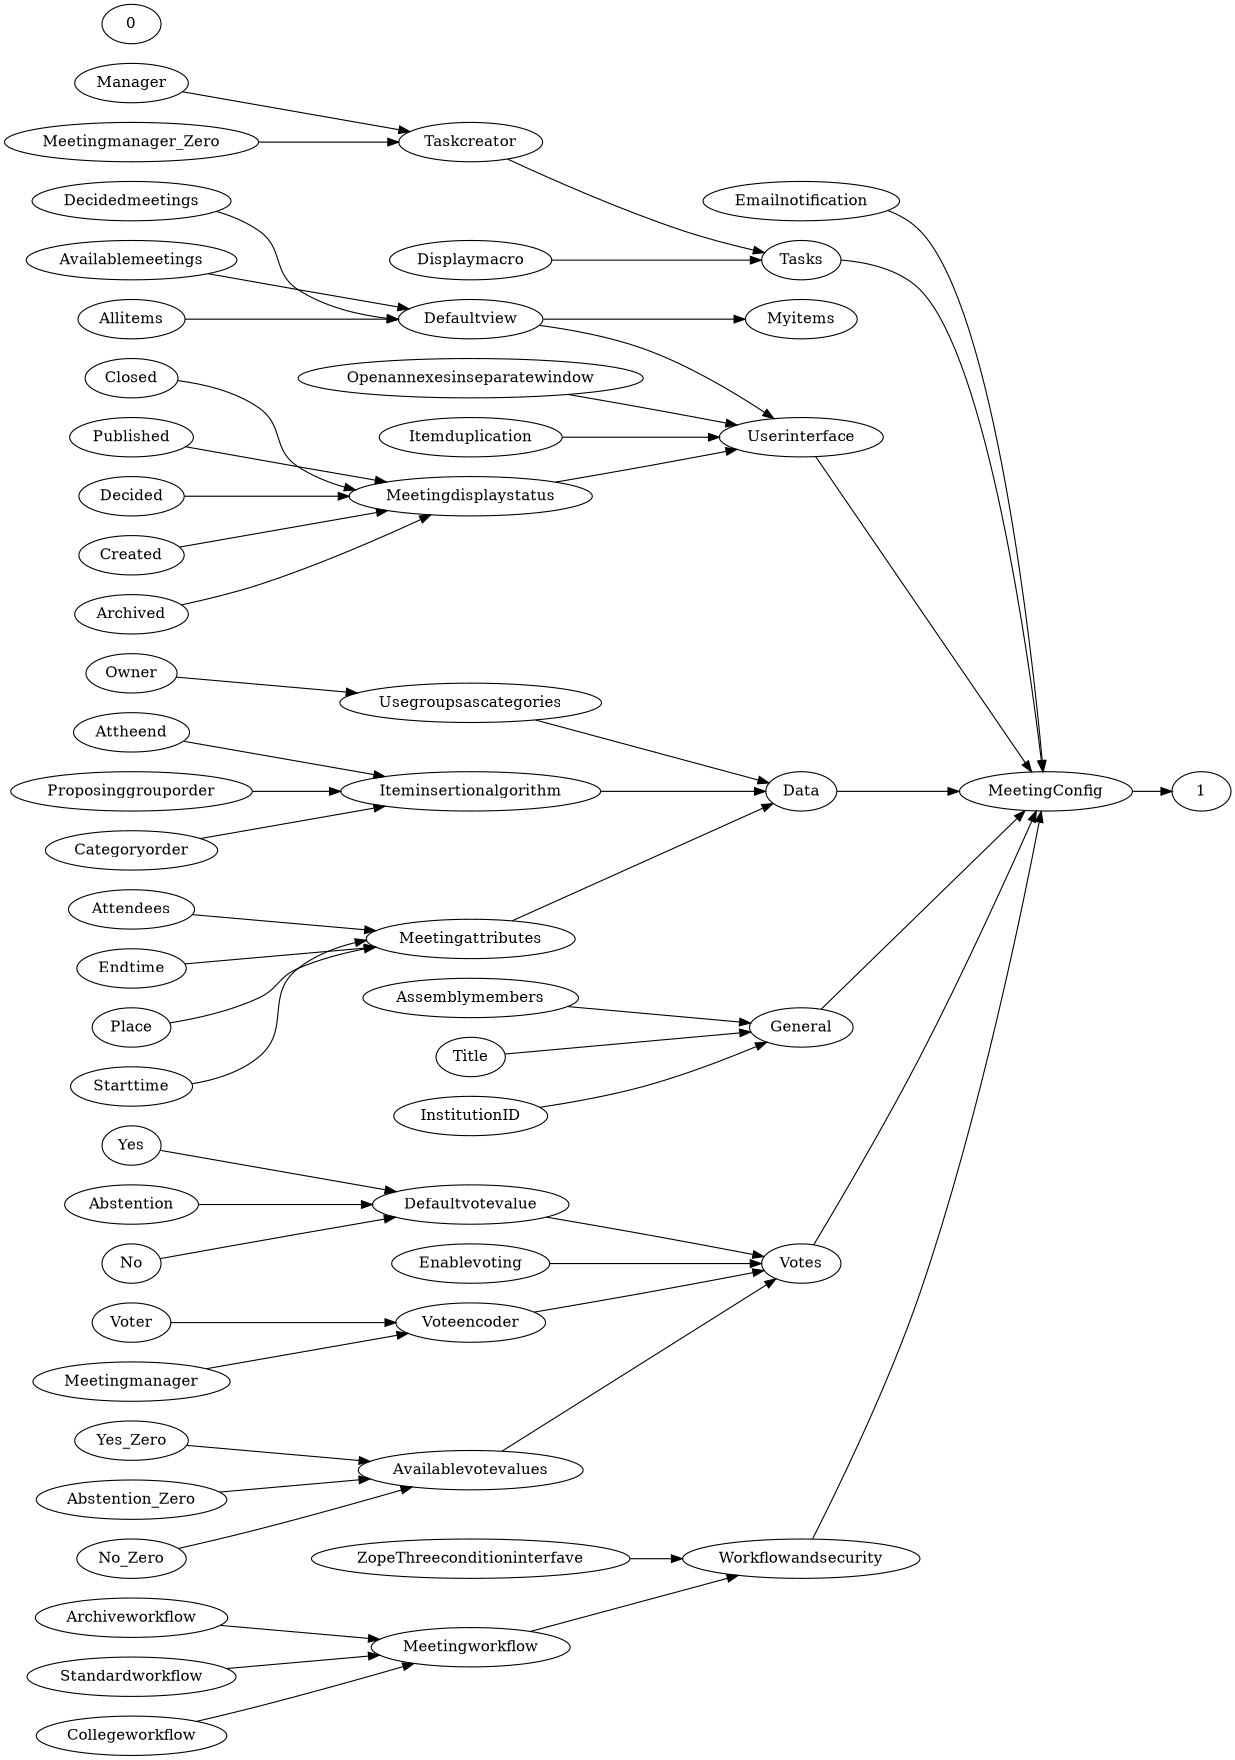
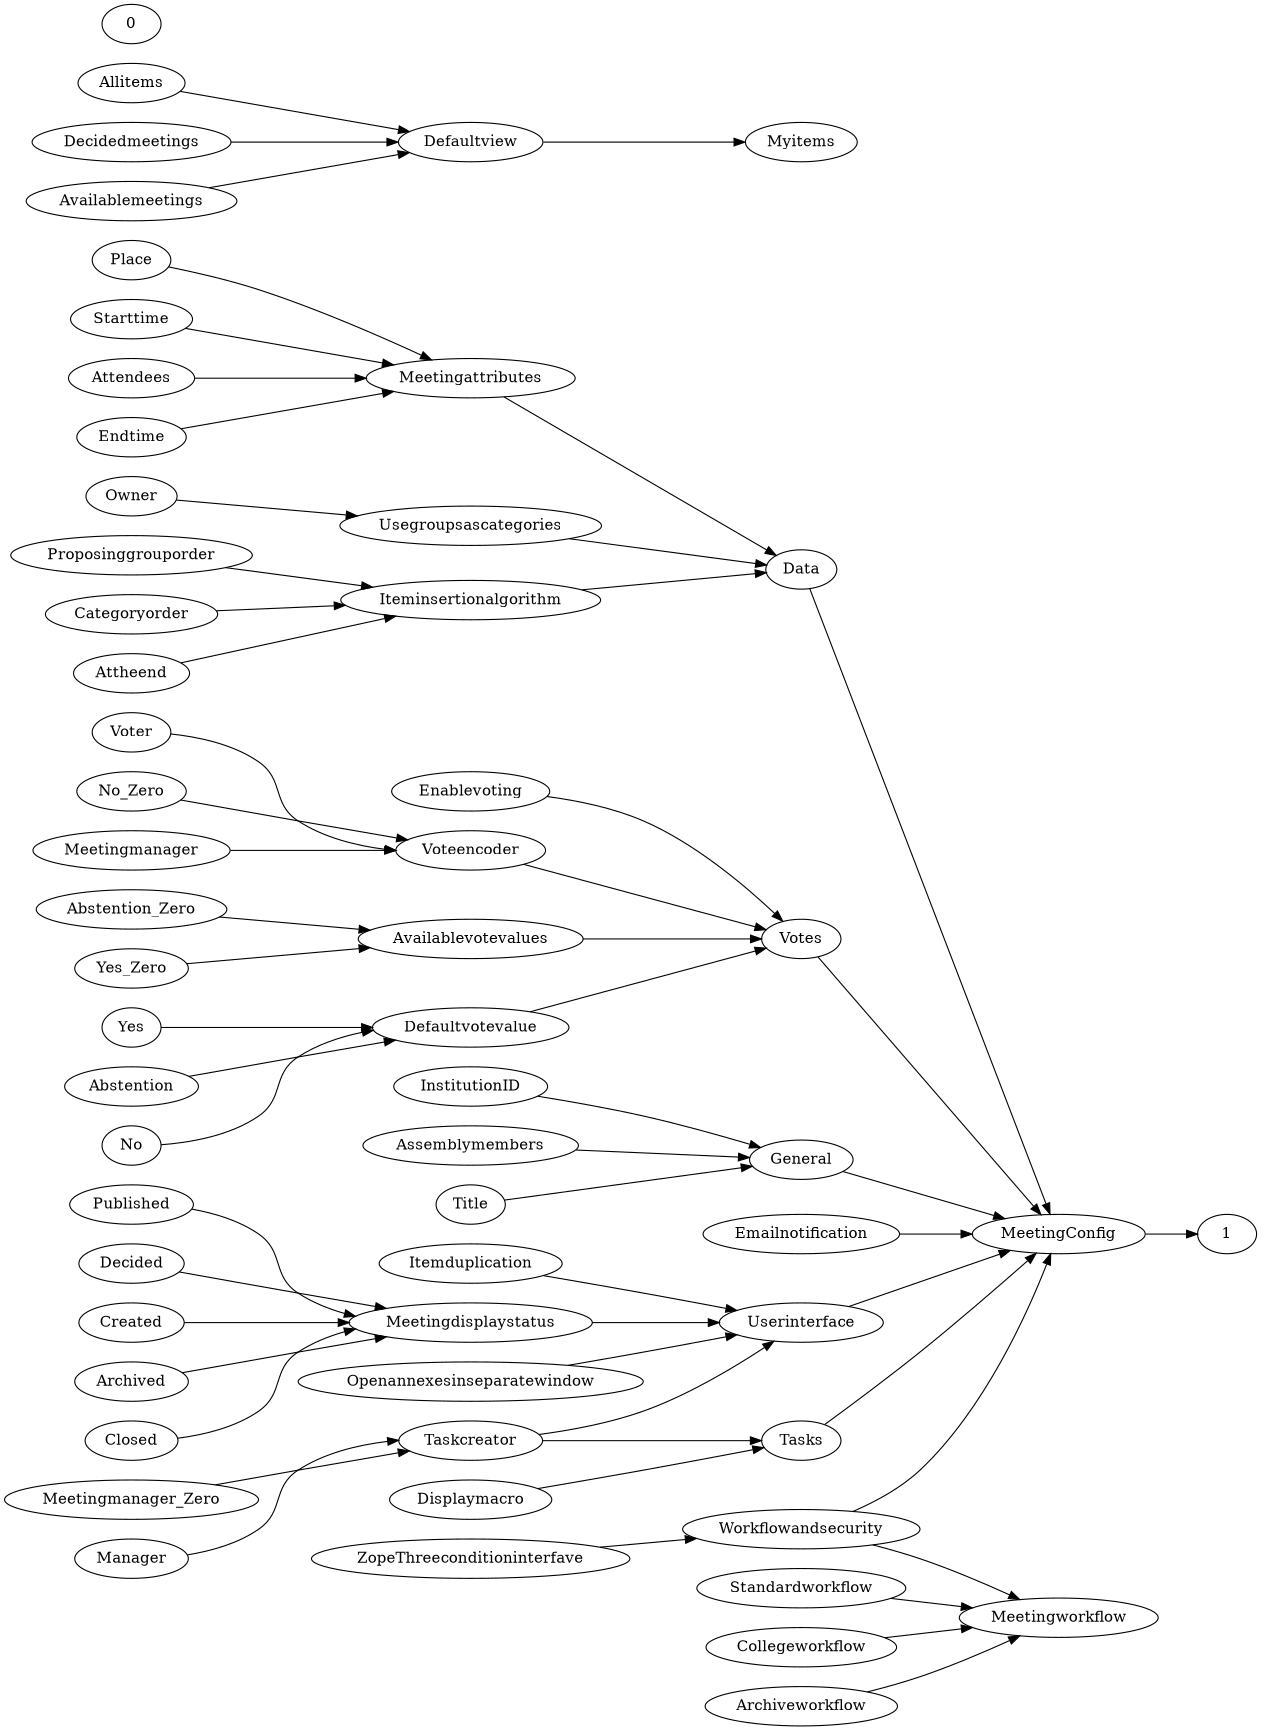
edge "Defaultview" -> "Userinterface": now "Taskcreator" -> "Userinterface"
edge "No_Zero" -> "Availablevotevalues": now "No_Zero" -> "Voteencoder"
edge "Meetingworkflow" -> "Workflowandsecurity": reversed
